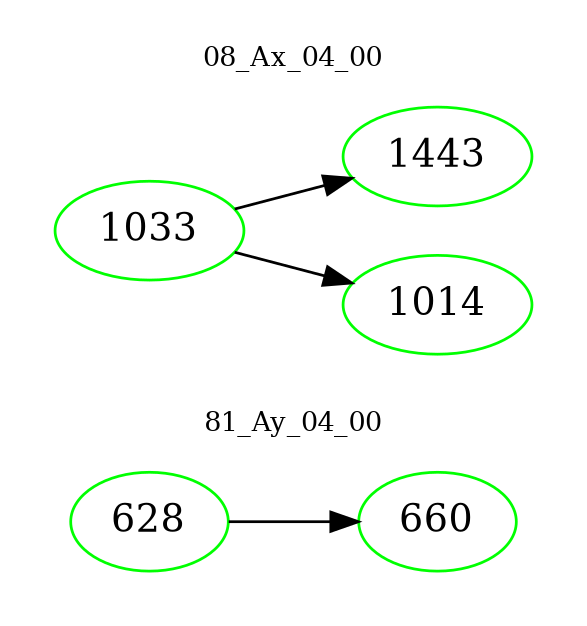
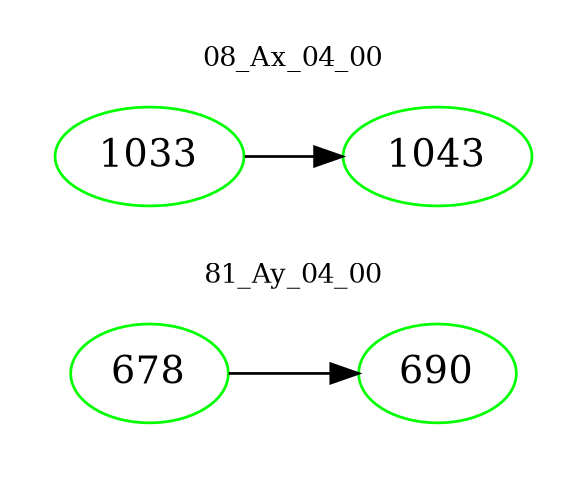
node "1443": label "1443" -> "1043"
node "1014": removed
node "628": label "628" -> "678"
node "660": label "660" -> "690"
